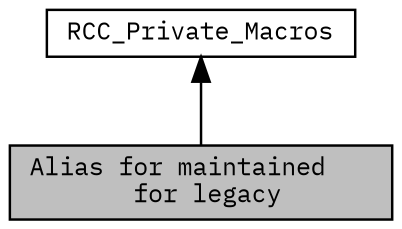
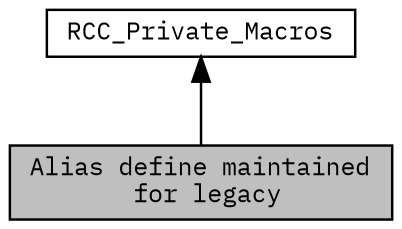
node "Alias for maintained for legacy": label "Alias for maintained for legacy" -> "Alias define maintained for legacy"
